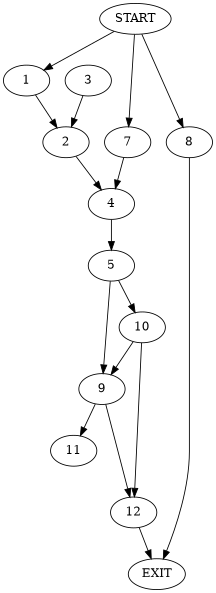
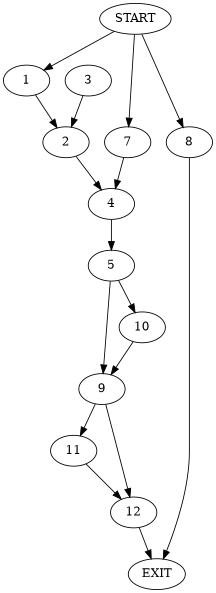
edge "10" -> "12": now "11" -> "12"
